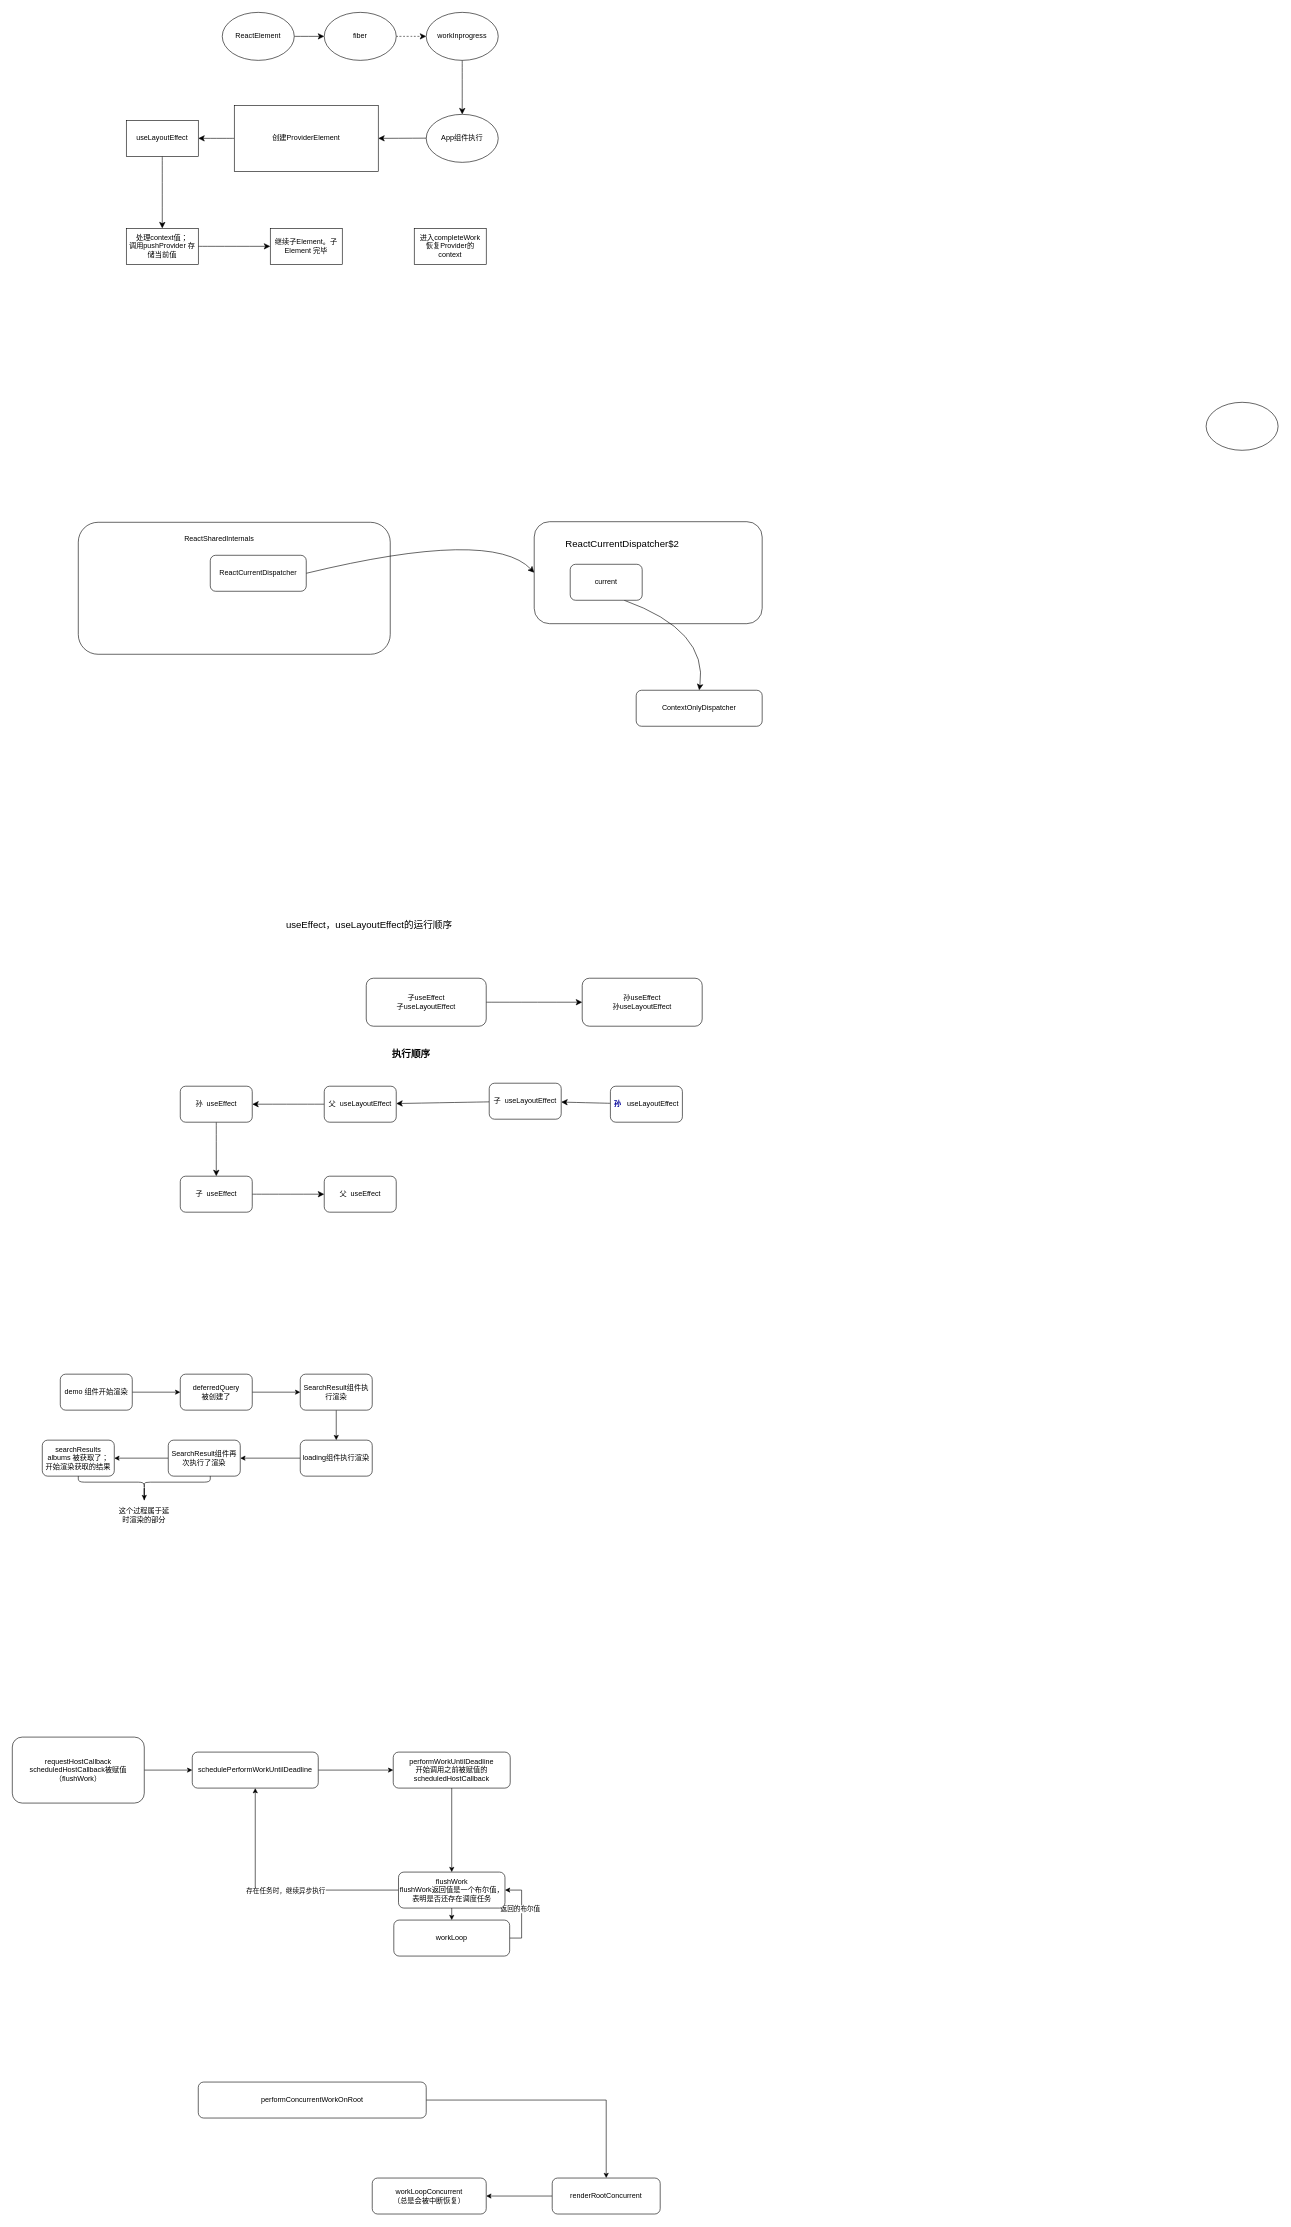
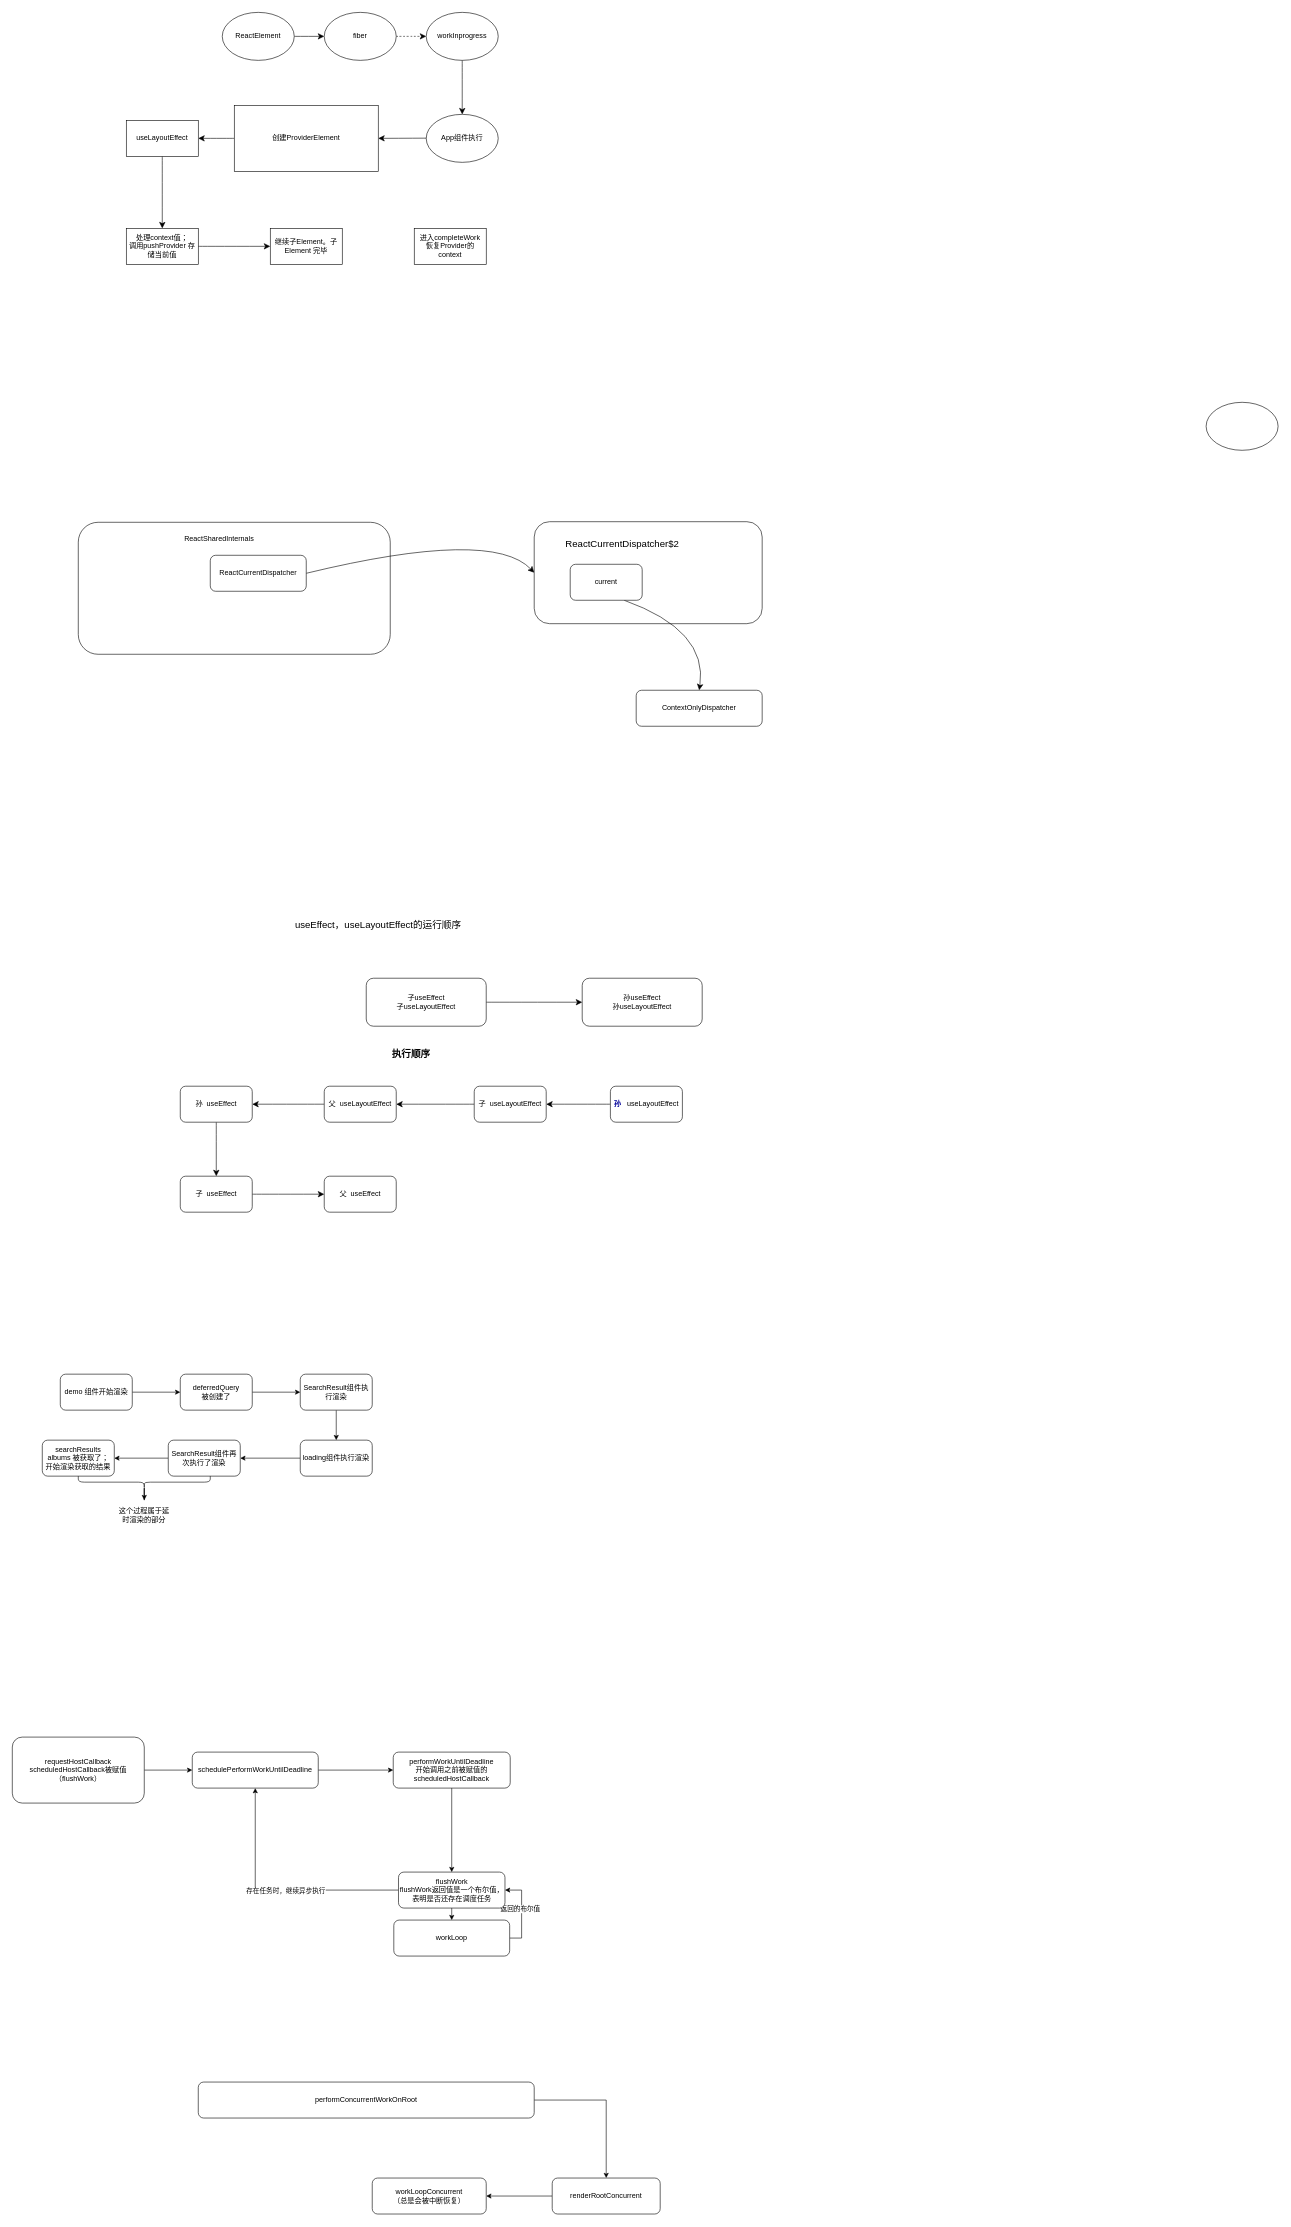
node "useEffect，useLayoutEffect的运行顺序": moved (369, 924) -> (378, 924)
node "子 useLayoutEffect": moved (525, 1101) -> (510, 1104)
node "performConcurrentWorkOnRoot": size 228x36 -> 336x36
